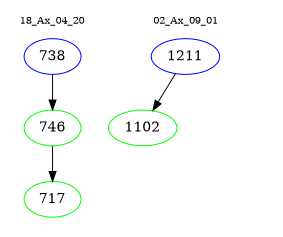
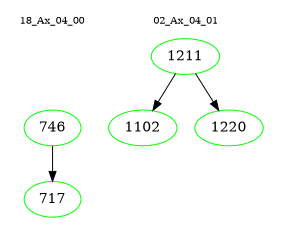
cluster "18_Ax_04_20": label "18_Ax_04_20" -> "18_Ax_04_00"
cluster "02_Ax_09_01": label "02_Ax_09_01" -> "02_Ax_04_01"
node "738": removed
node "1211": color blue -> green
node "1220": added
